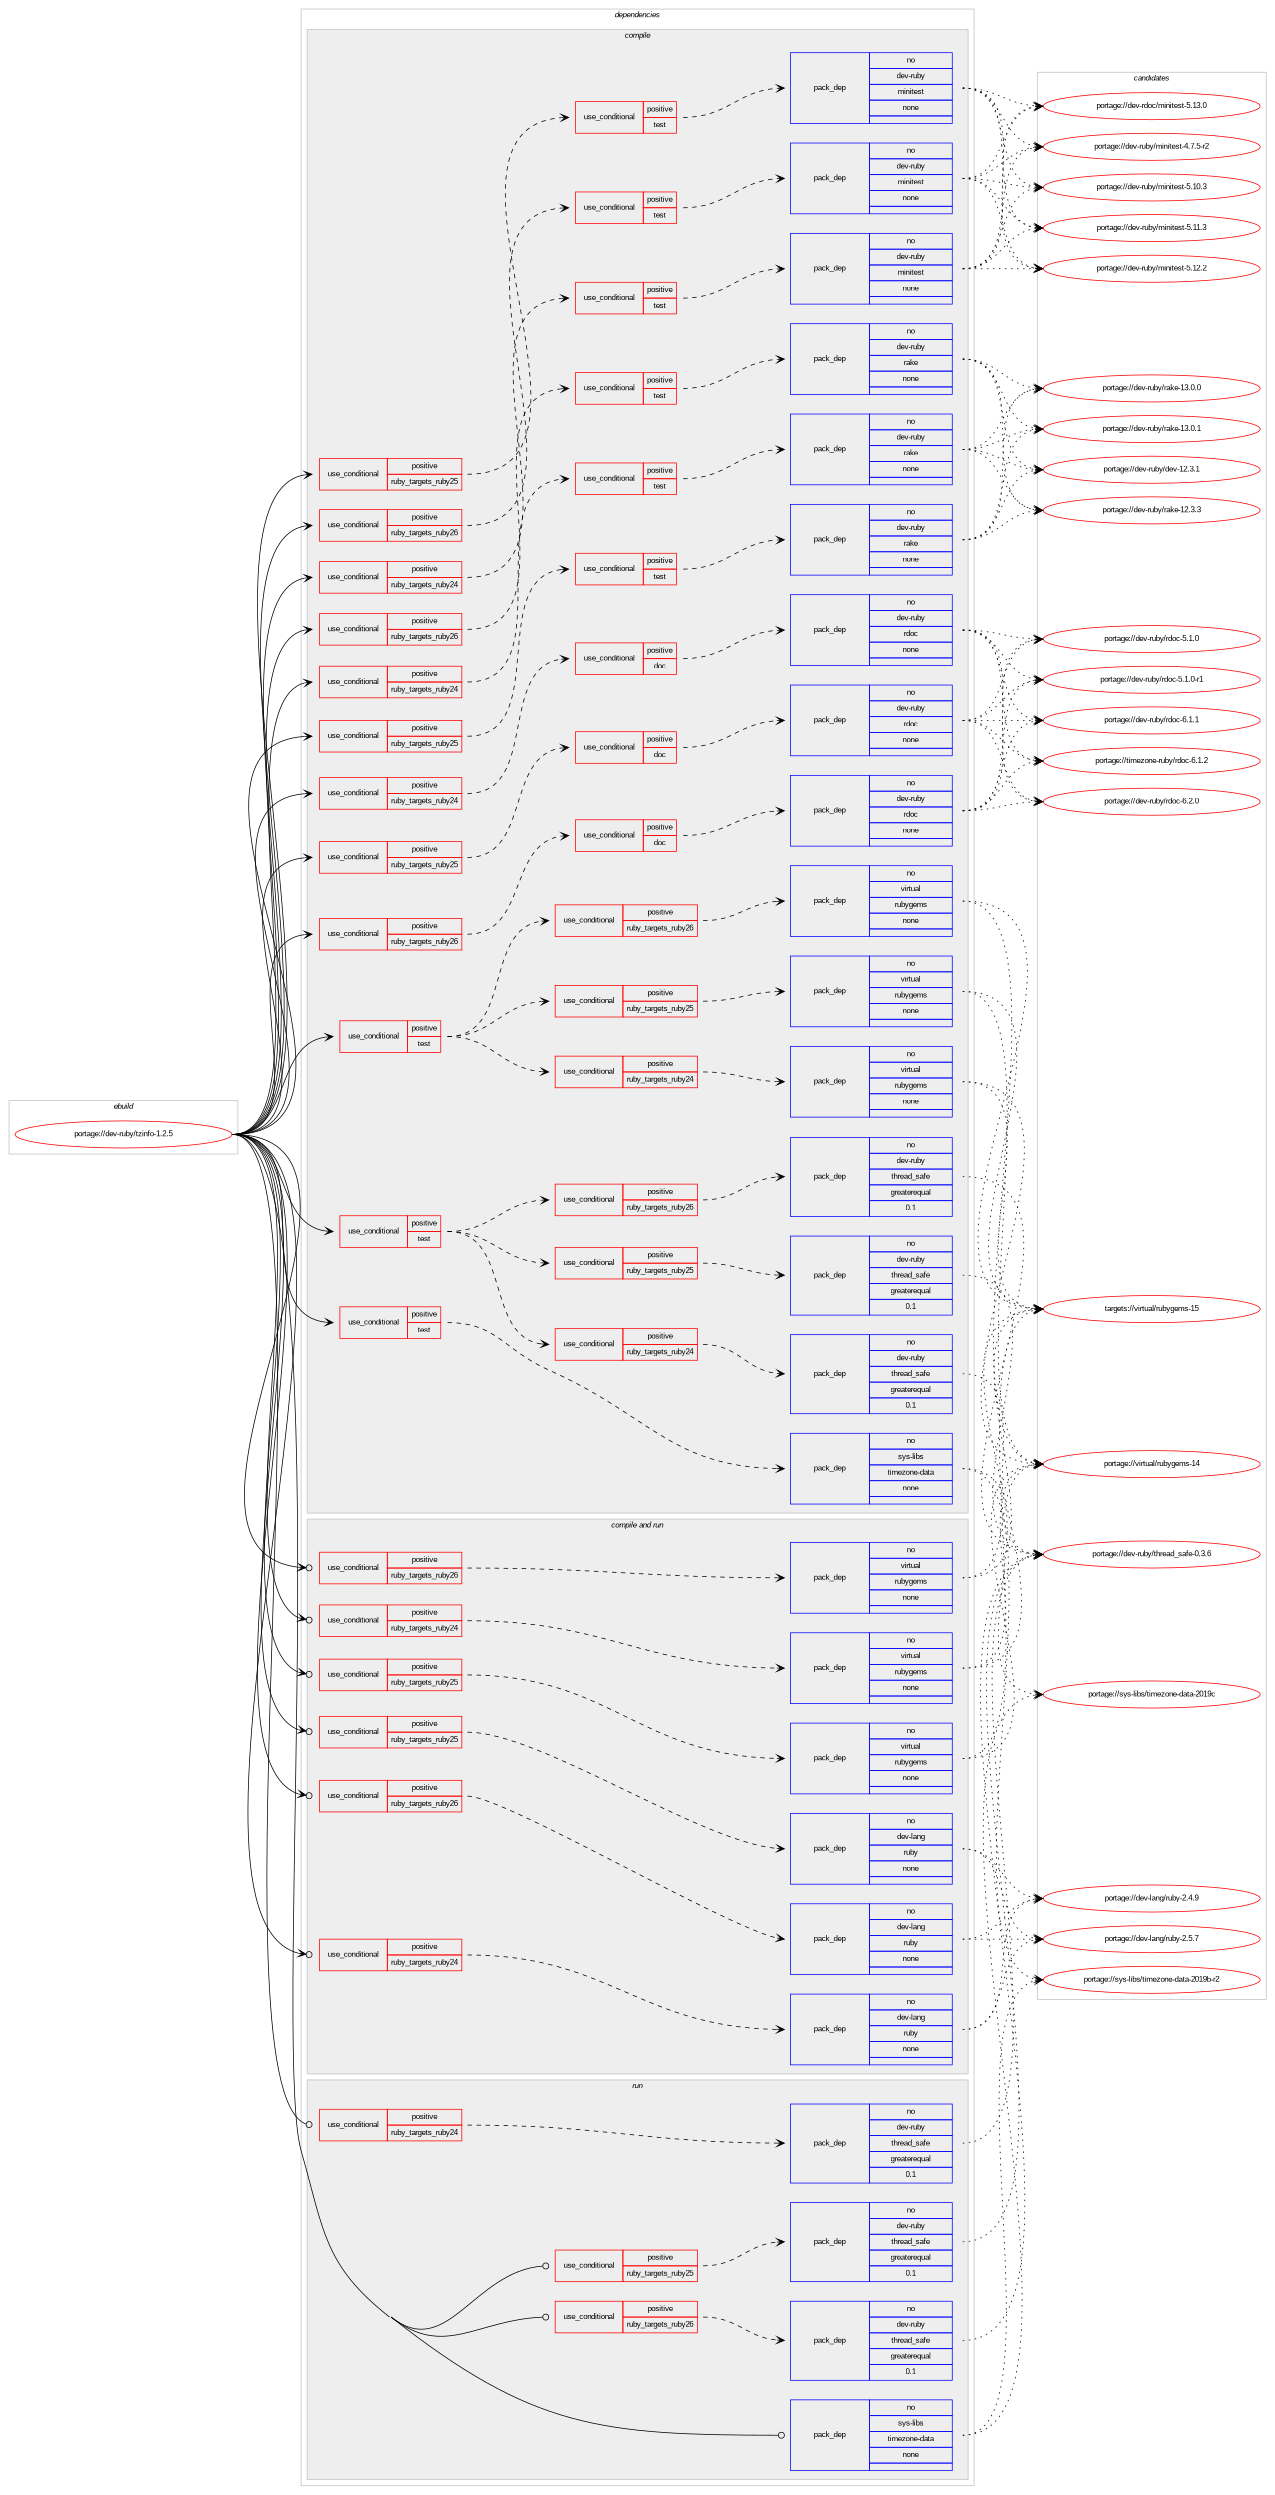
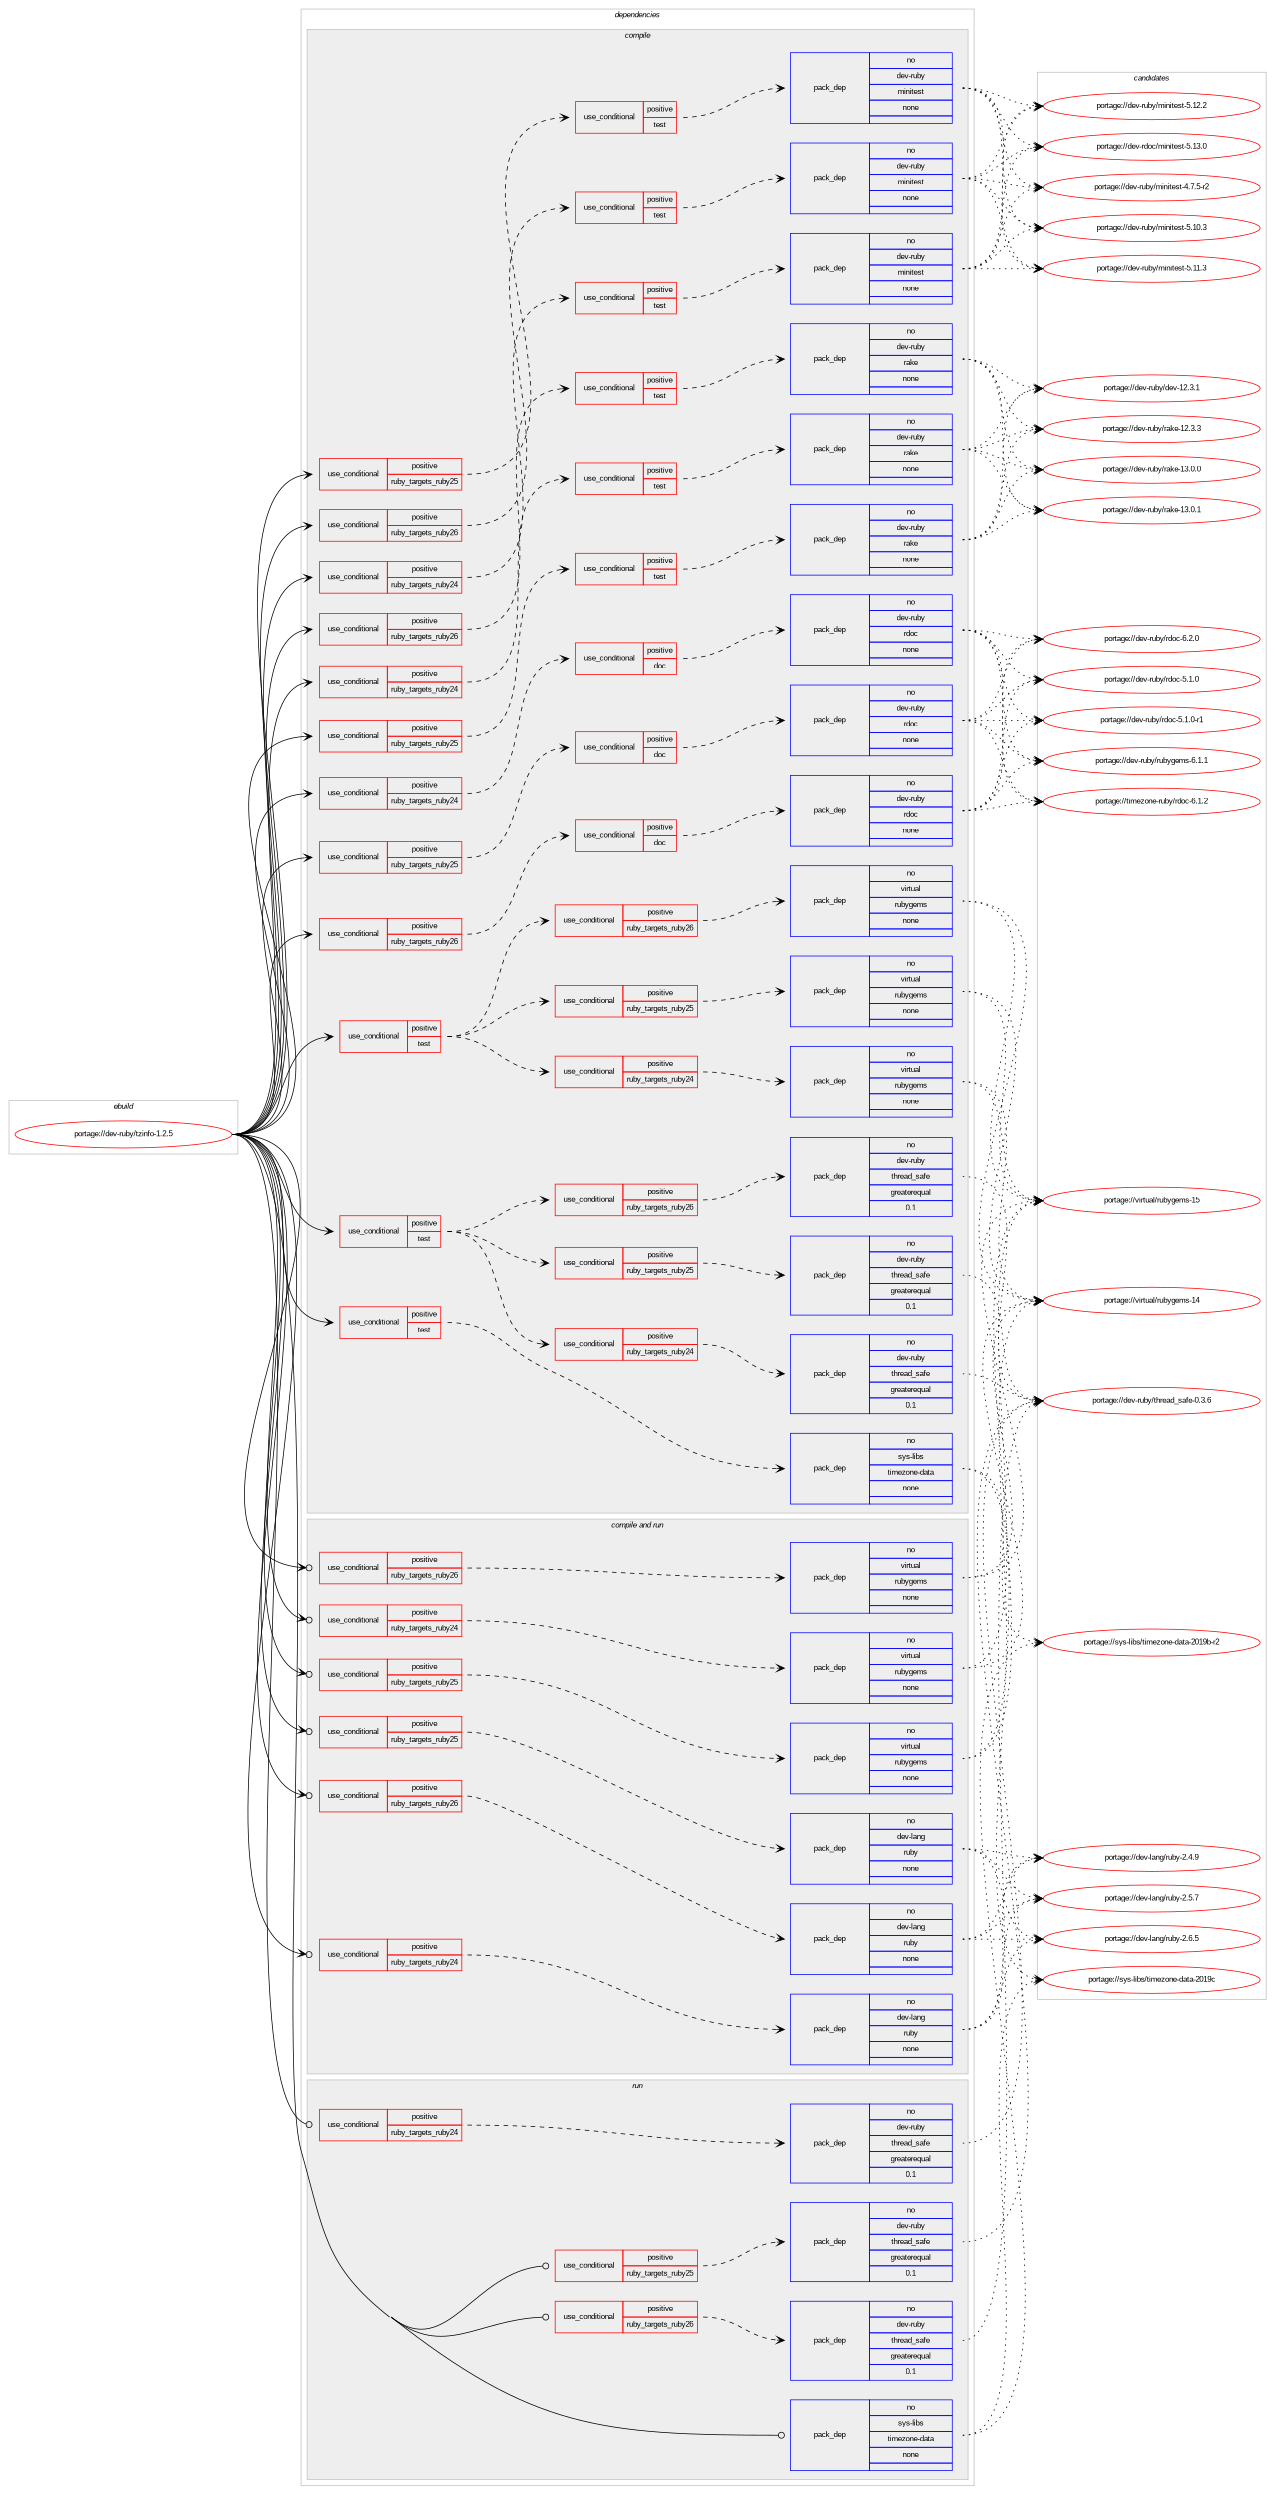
node "portage://dev-ruby/rdoc-6.1.1": label "portage://dev-ruby/rdoc-6.1.1" -> "portage://dev-ruby/rubygems-6.1.1"
node "targets://virtual/rubygems-15": label "targets://virtual/rubygems-15" -> "portage://virtual/rubygems-15"
node "portage://dev-lang/ruby-2.6.5": added
